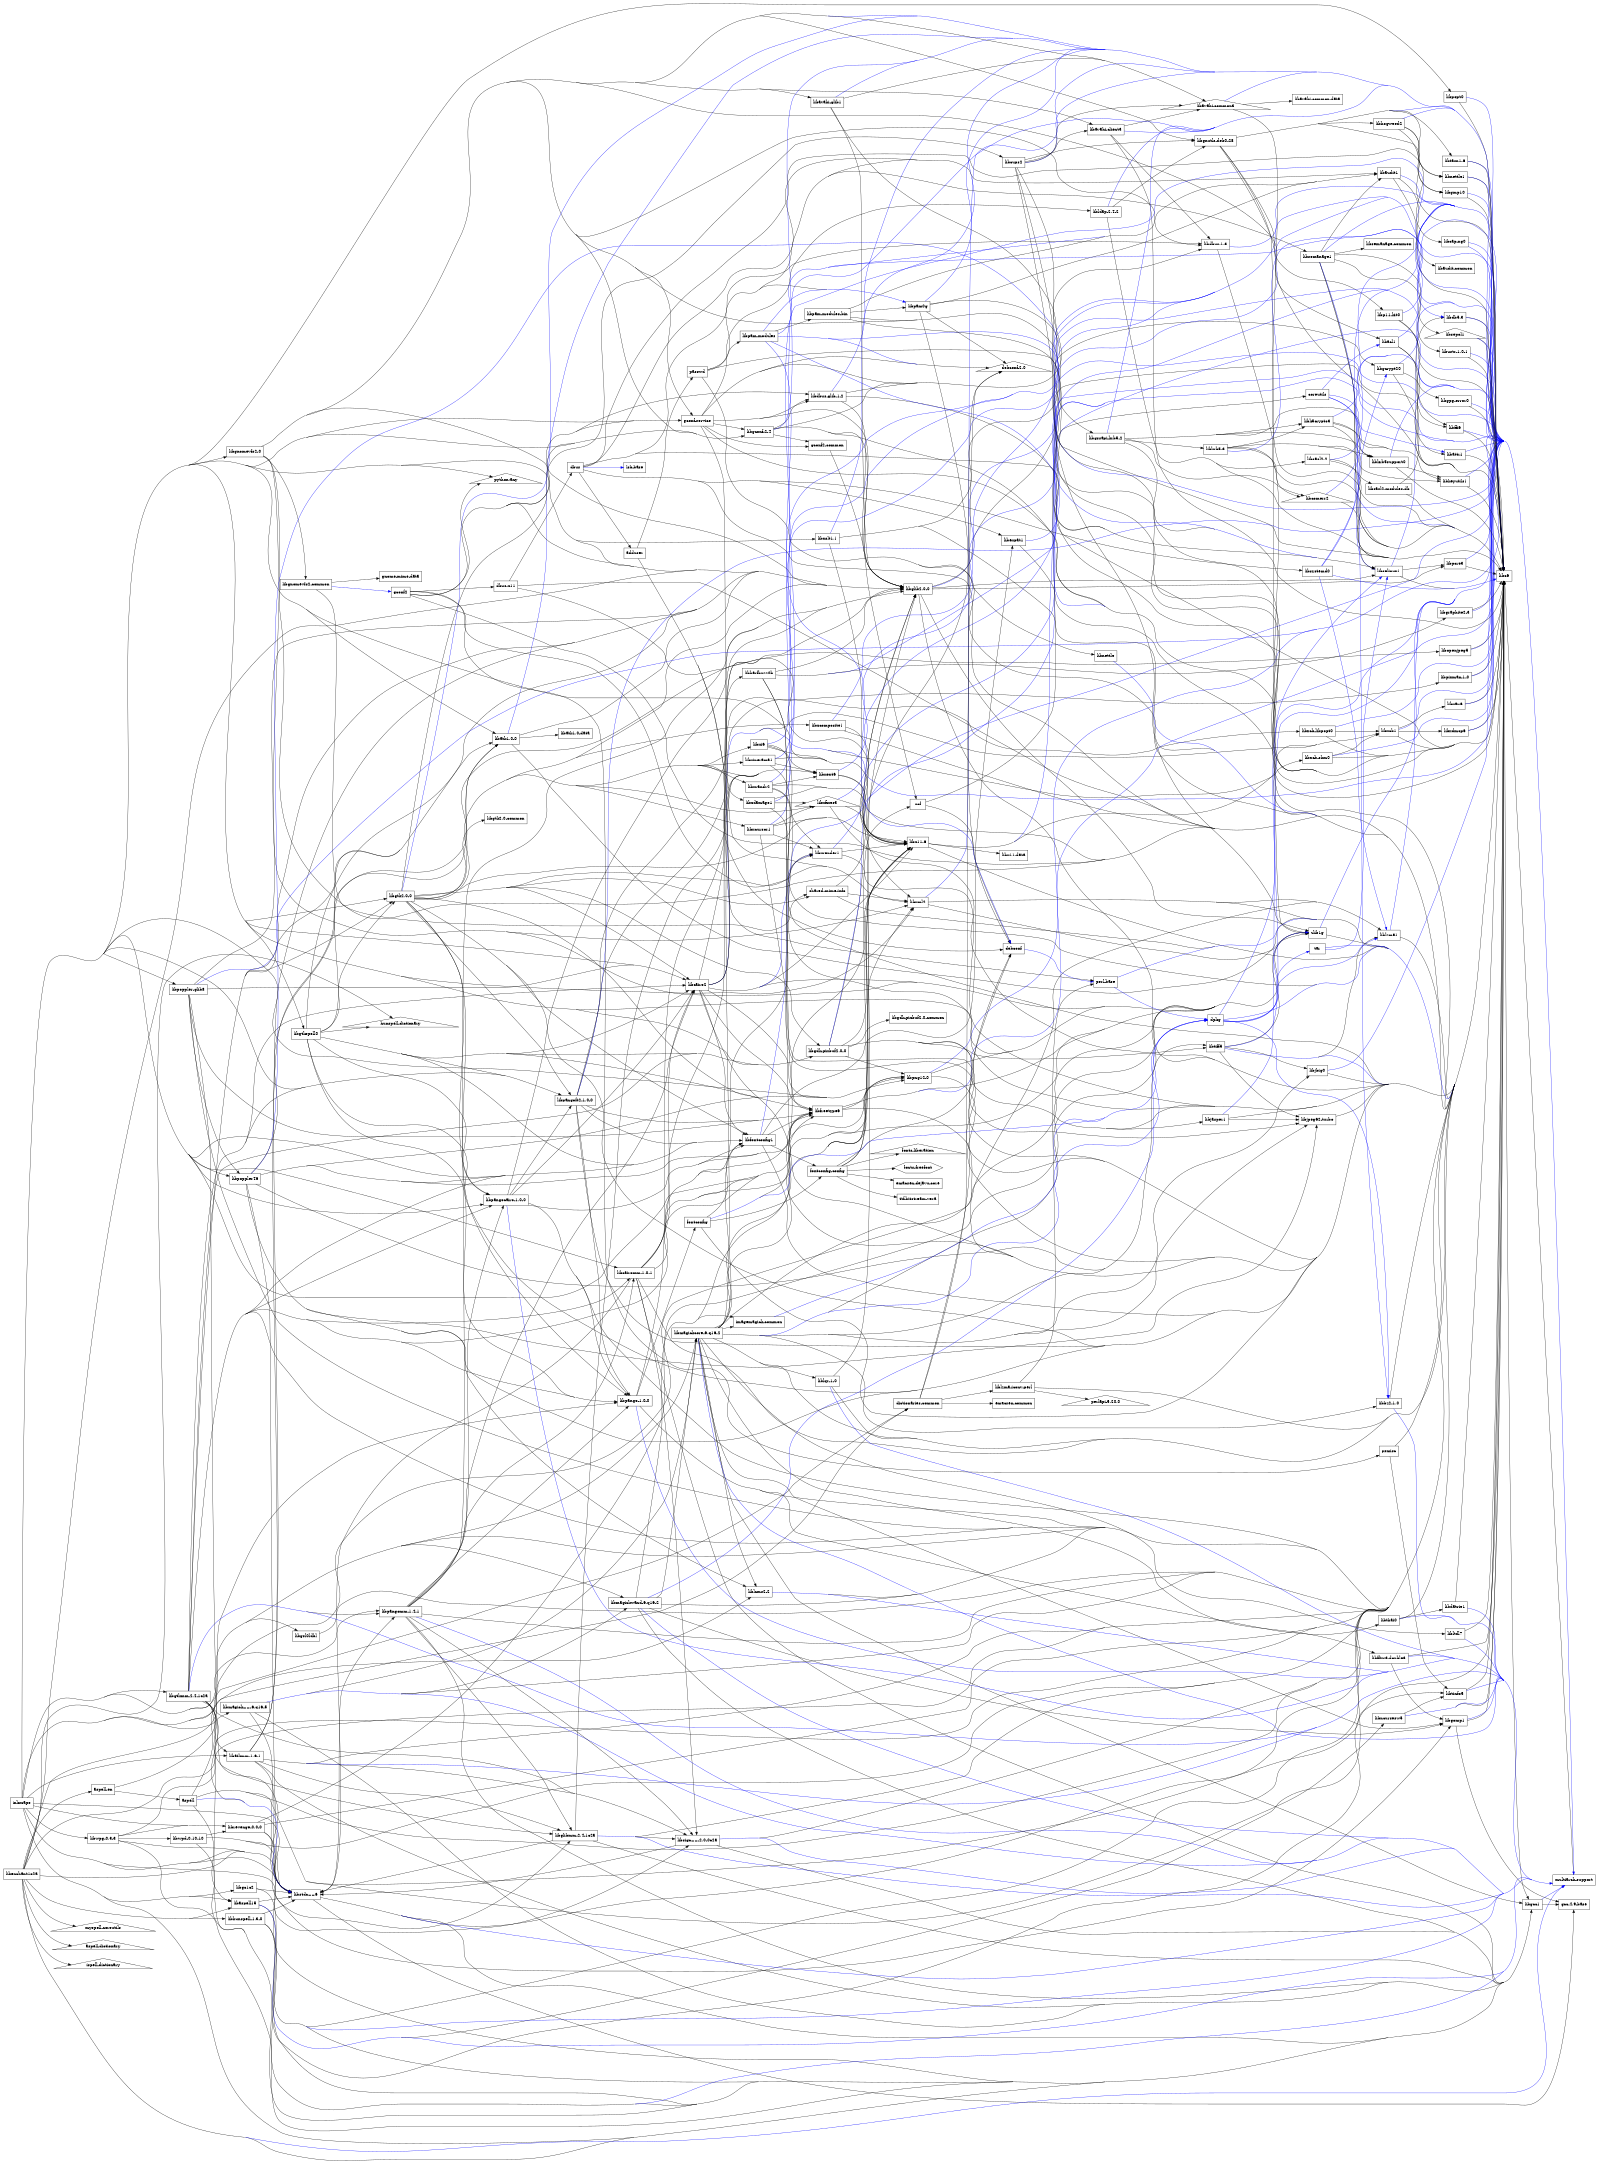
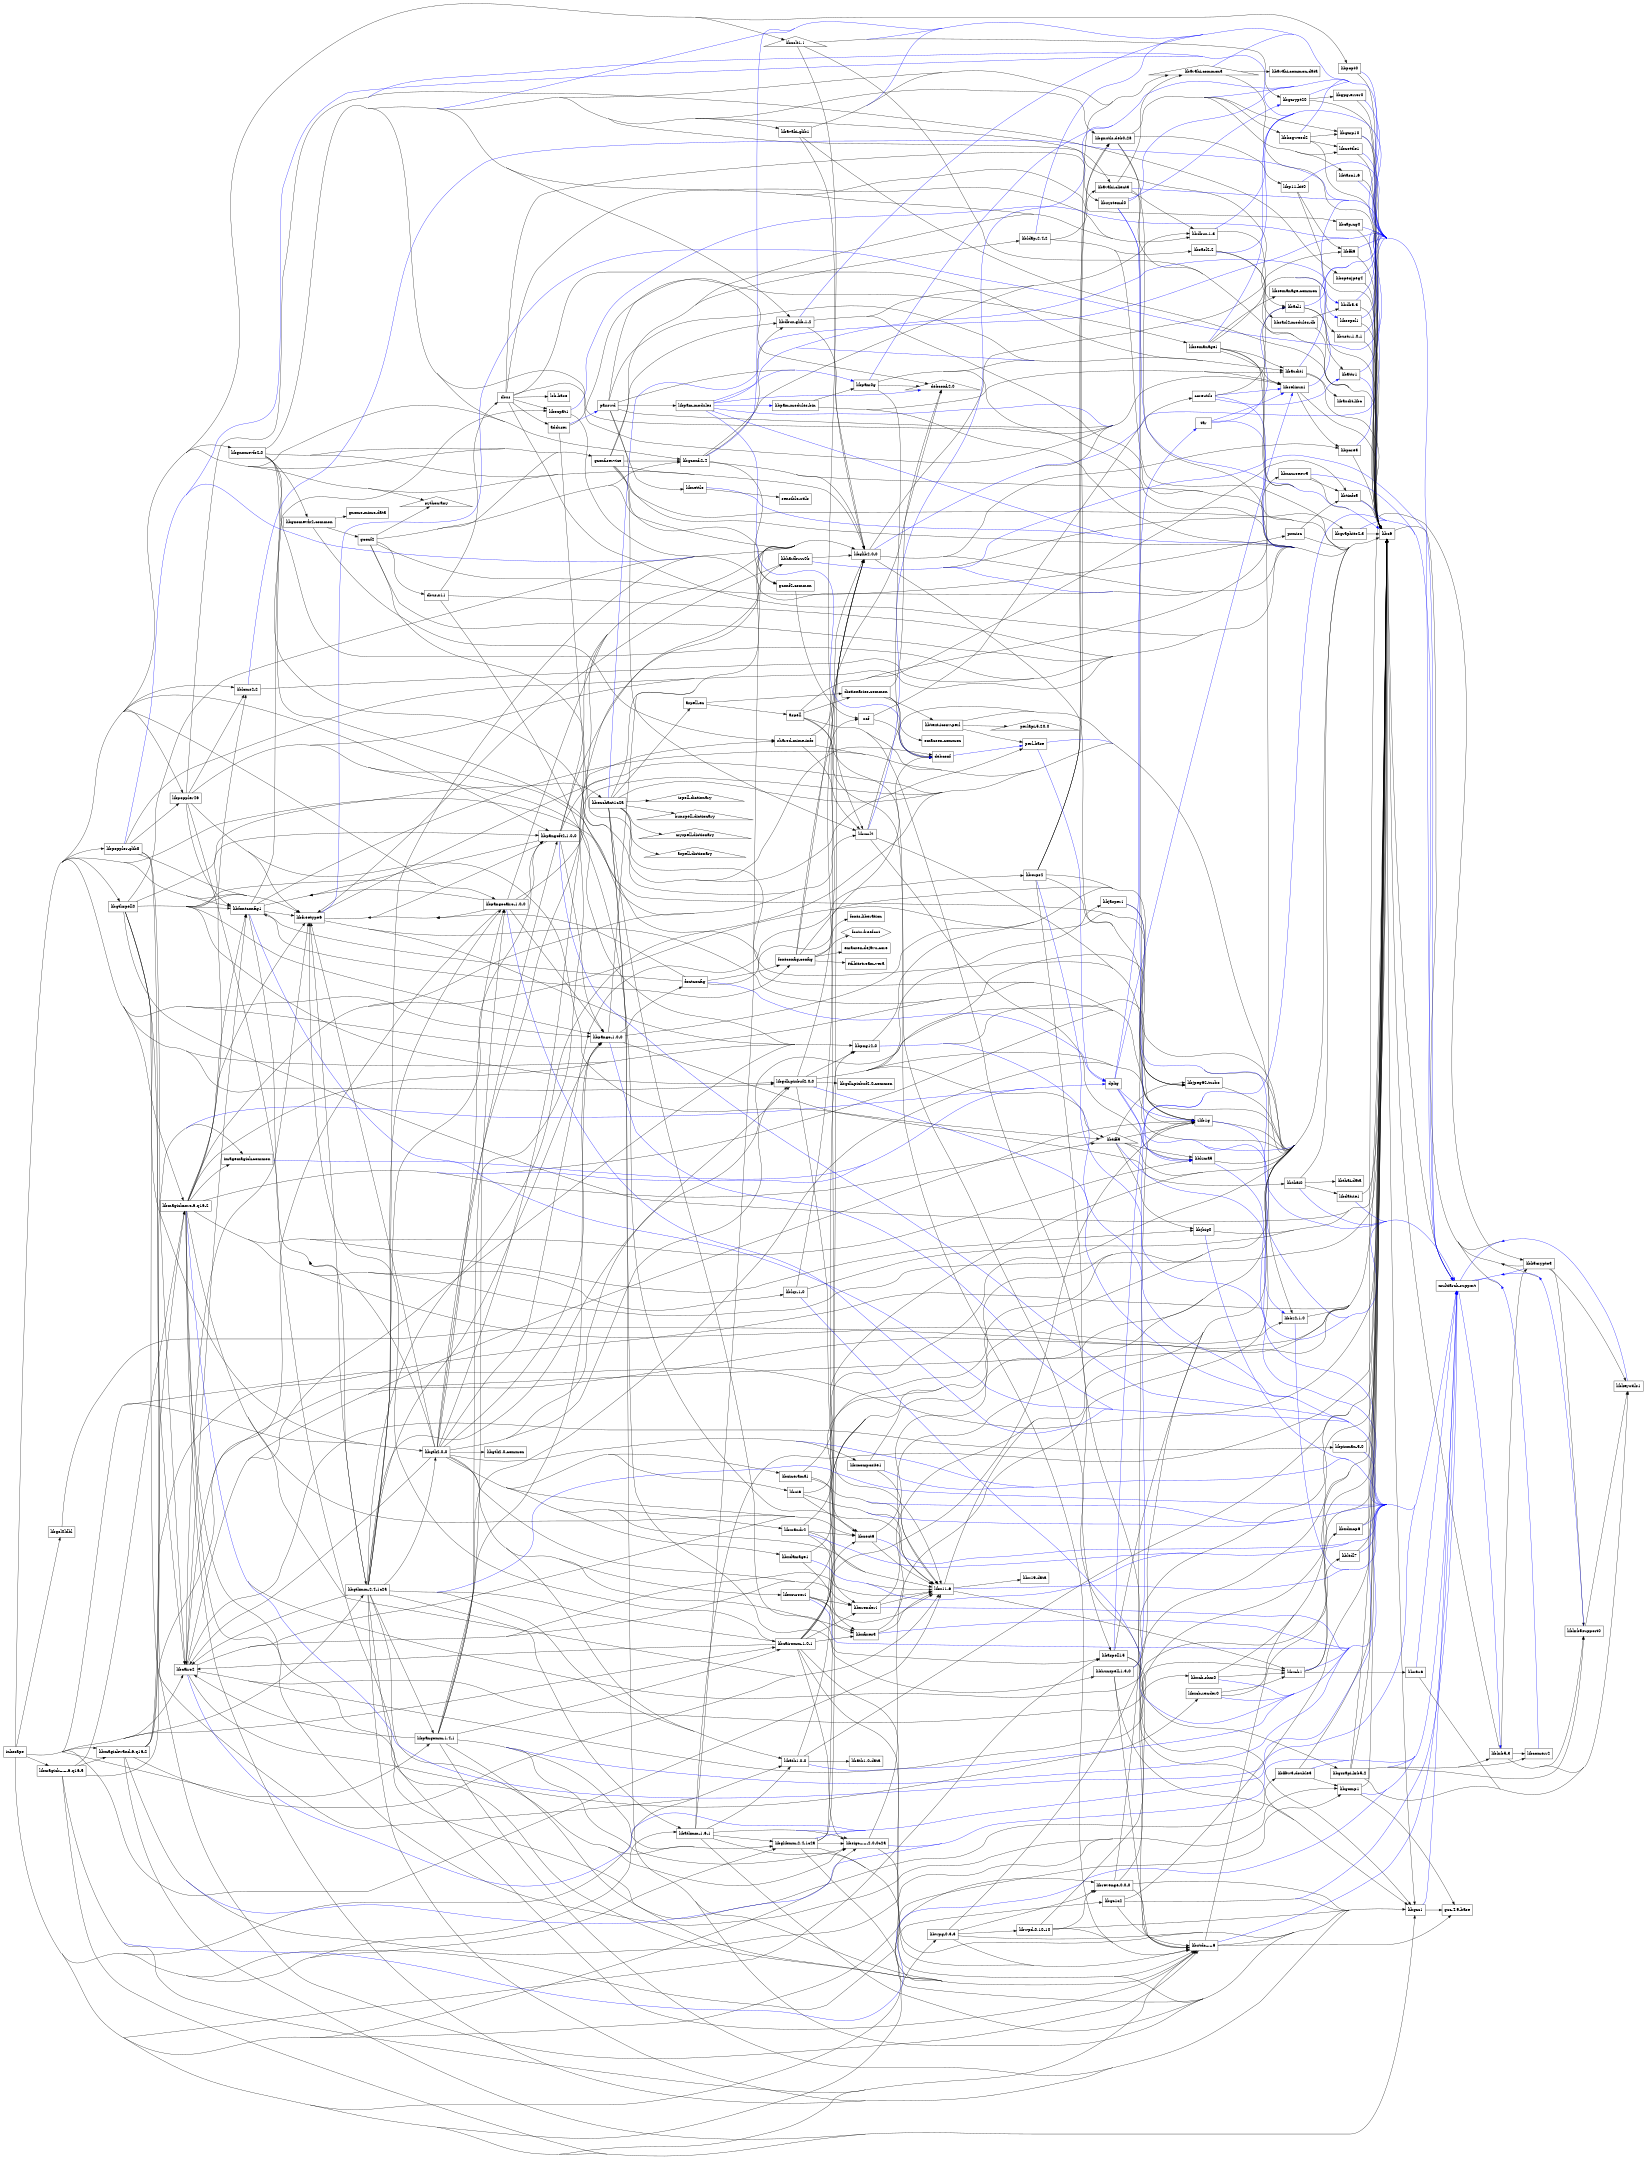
edge "libkrb5-3" -> "multiarch-support": reversed
node "libaudit-common": label "libaudit-common" -> "libaudit-libc"
edge "libsemanage1" -> "libsepol1": color black -> blue
edge "libpam-modules" -> "libpam-modules-bin": color black -> blue
node "libsepol1": shape triangle -> box
edge "gconf-service" -> "debconf-2.0": now "adduser" -> "debconf-2.0"
edge "coreutils" -> "libacl1": color blue -> black
edge "tar" -> "libacl1": added
edge "gconf2" -> "libdbus-glib-1-2": now "libgnomevfs2-0" -> "libdbus-glib-1-2"
edge "libcap-ng0" -> "libc6": color blue -> black
edge "adduser" -> "passwd": color black -> blue
edge "dbus" -> "lsb-base": color blue -> black
node "sensible-utils": added
node "libcomerr2": shape triangle -> box
edge "libattr1" -> "libc6": color black -> blue
node "libxslt1.1": shape box -> triangle
edge "libgnomevfs2-common" -> "gconf2": color blue -> black
edge "libpoppler-glib8" -> "libglib2.0-0": color black -> blue
node "libopenjpeg5": label "libopenjpeg5" -> "libopenjpeg4"
edge "libxau6" -> "libc6": now "libxau6" -> "libkeyutils1"
node "libpixman-1-0": label "libpixman-1-0" -> "libpixman-5-0"
node "libxcb-libpopt0": label "libxcb-libpopt0" -> "libxcb-render0"
edge "libsemanage1" -> "libbz2-1.0": color blue -> black
node "libxfixes3": shape triangle -> box
node "libx11-data": label "libx11-data" -> "libx19-data"
edge "libcairo2" -> "libxrender1": color blue -> black
node "liblzma1": label "liblzma1" -> "liblzma5"
edge "libgtkspell0" -> "hunspell-dictionary": now "libgtkspell0" -> "libenchant1c2a"
node "libtiff5": shape box -> triangle
edge "libtiff5" -> "libc6": color blue -> black
edge "libharfbuzz0b" -> "libc6": color black -> blue
node "fonts-liberation": shape triangle -> box
node "libthai-data": added
edge "libcairomm-1.0-1" -> "libx11-6": now "libcairomm-1.0-1" -> "libxfixes3"
edge "libgtkmm-2.4-1c2a" -> "libfreetype6": reversed
edge "aspell" -> "libgcc1": added
node "liblzma-iconv-perl": label "liblzma-iconv-perl" -> "libtext-iconv-perl"
edge "libstdc++6" -> "libpangomm-1.4-1": reversed
edge "aspell" -> "libstdc++6": color blue -> black
node "myspell-coreutils": label "myspell-coreutils" -> "myspell-dictionary"
